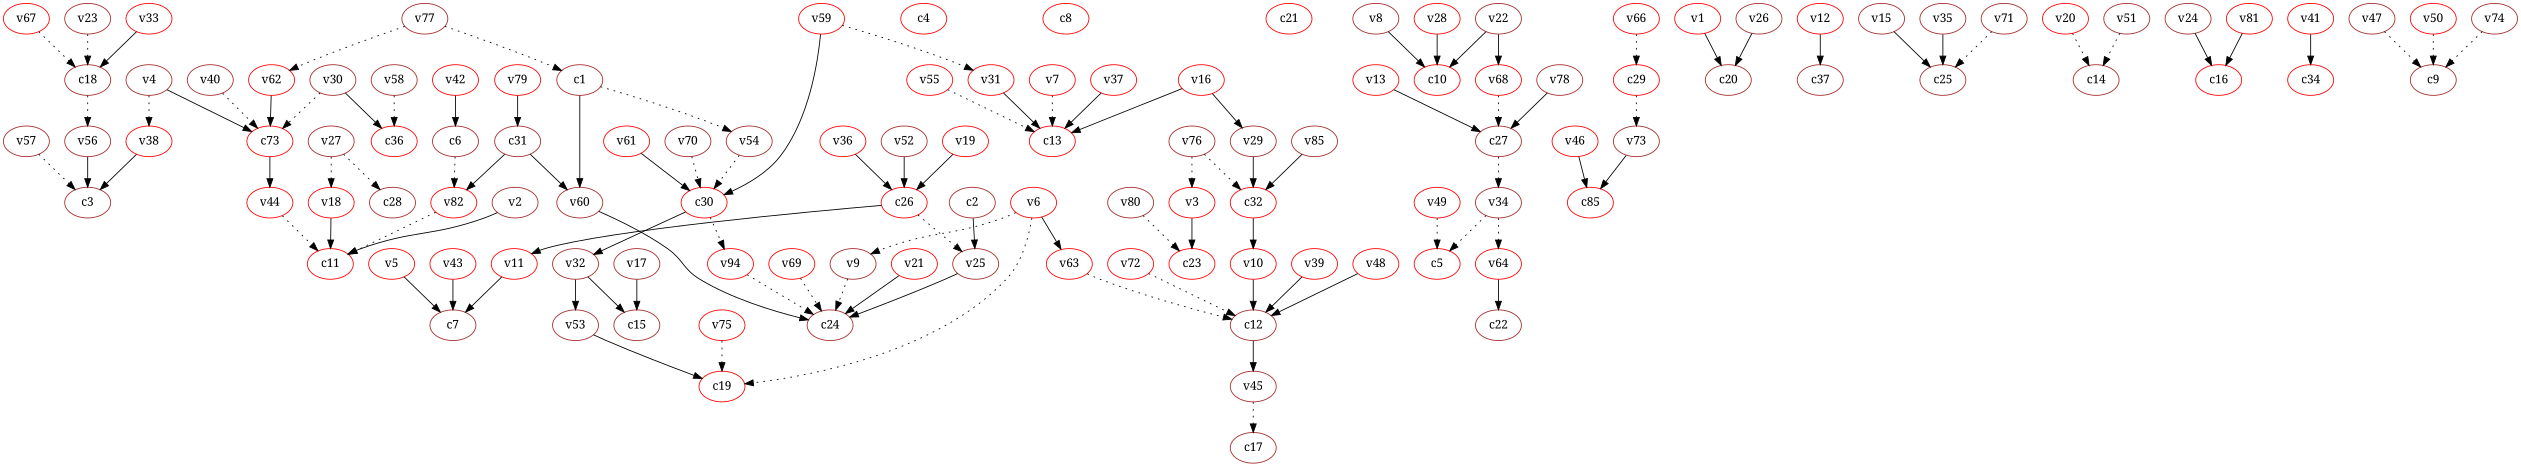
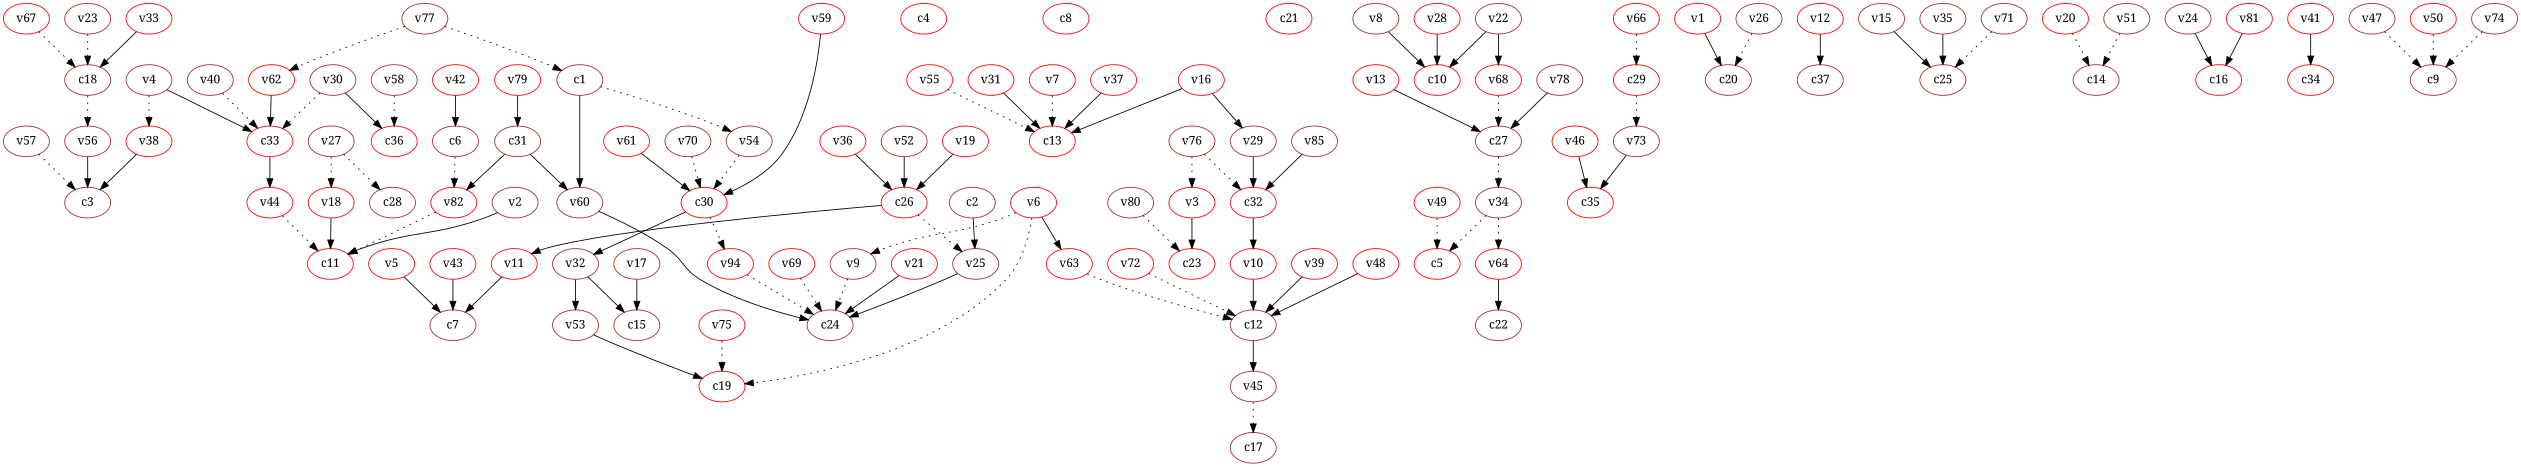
edge "v59" -> "v31": removed
edge "v26" -> "c20": style solid -> dotted
node "c73": label "c73" -> "c33"
node "c85": label "c85" -> "c35"
